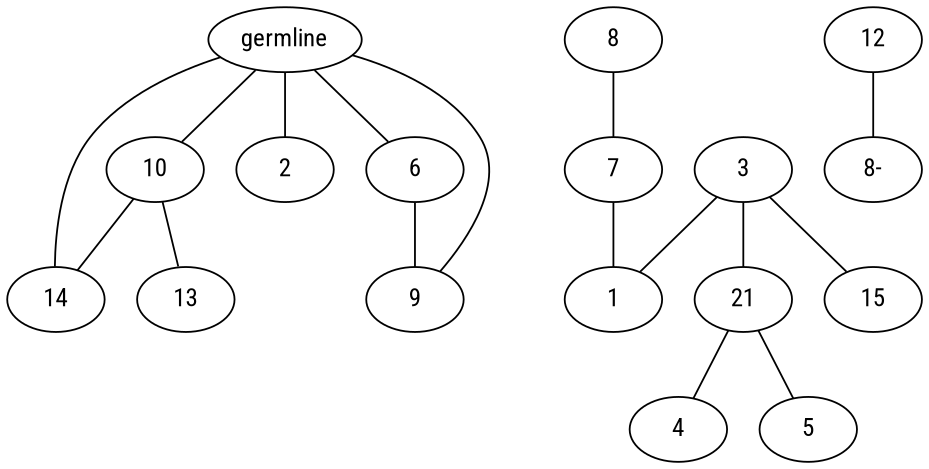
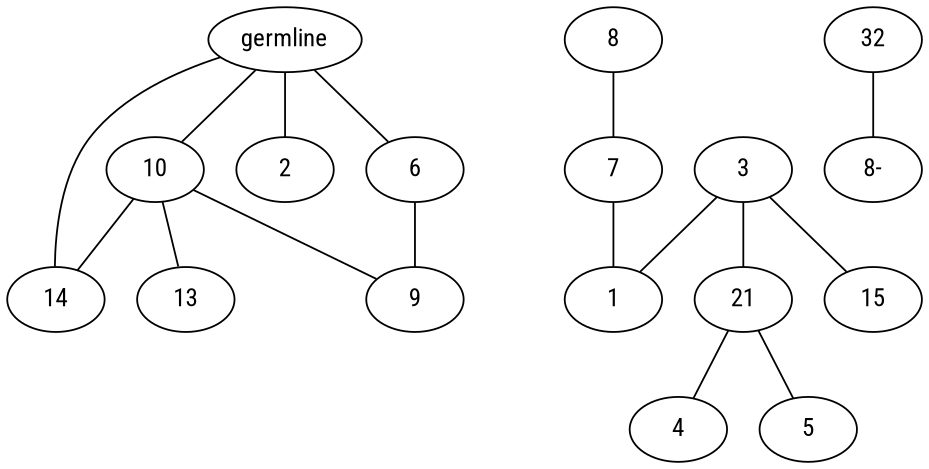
node "12": label "12" -> "32"
edge "germline" -- "9": now "10" -- "9"
